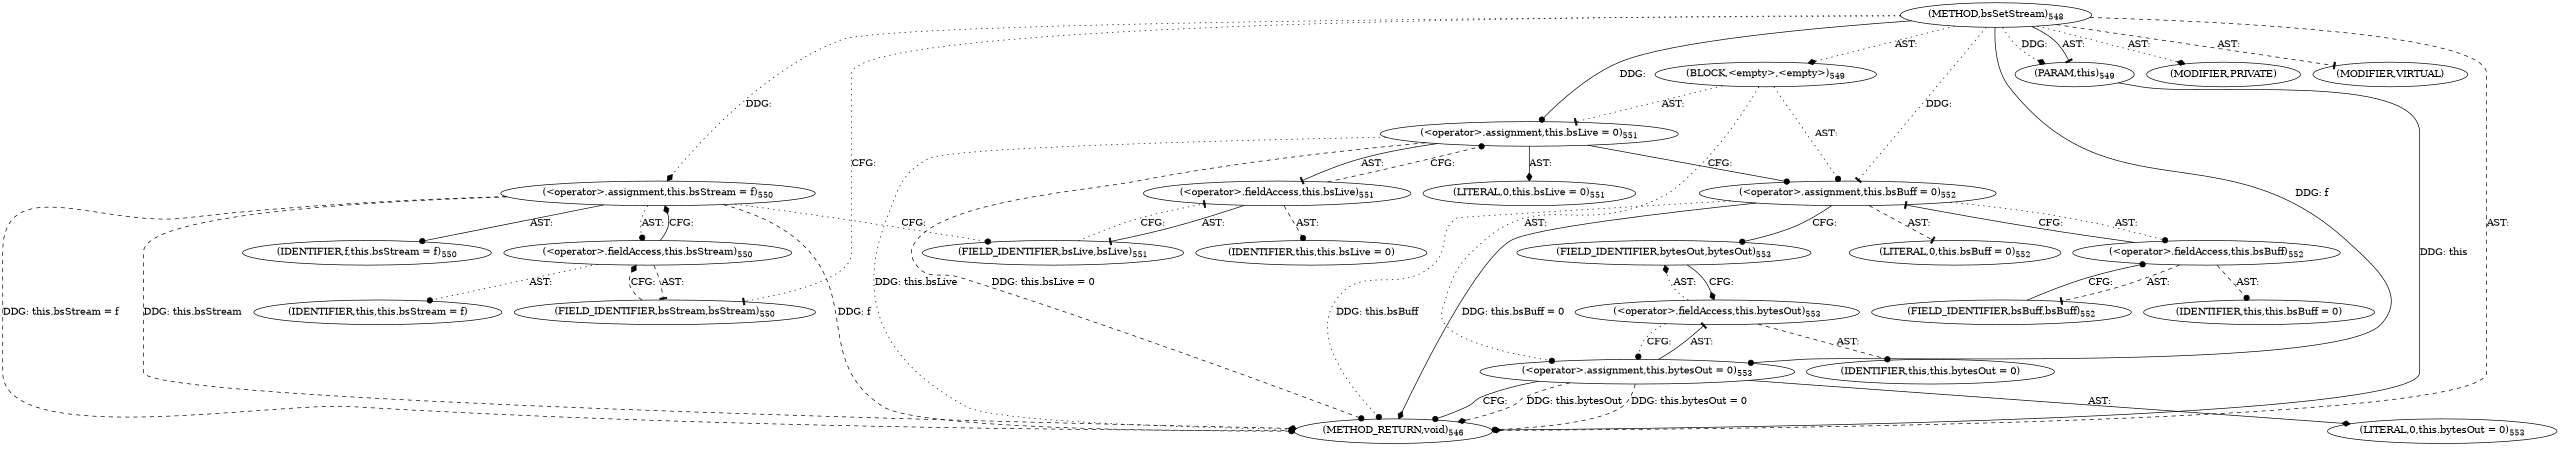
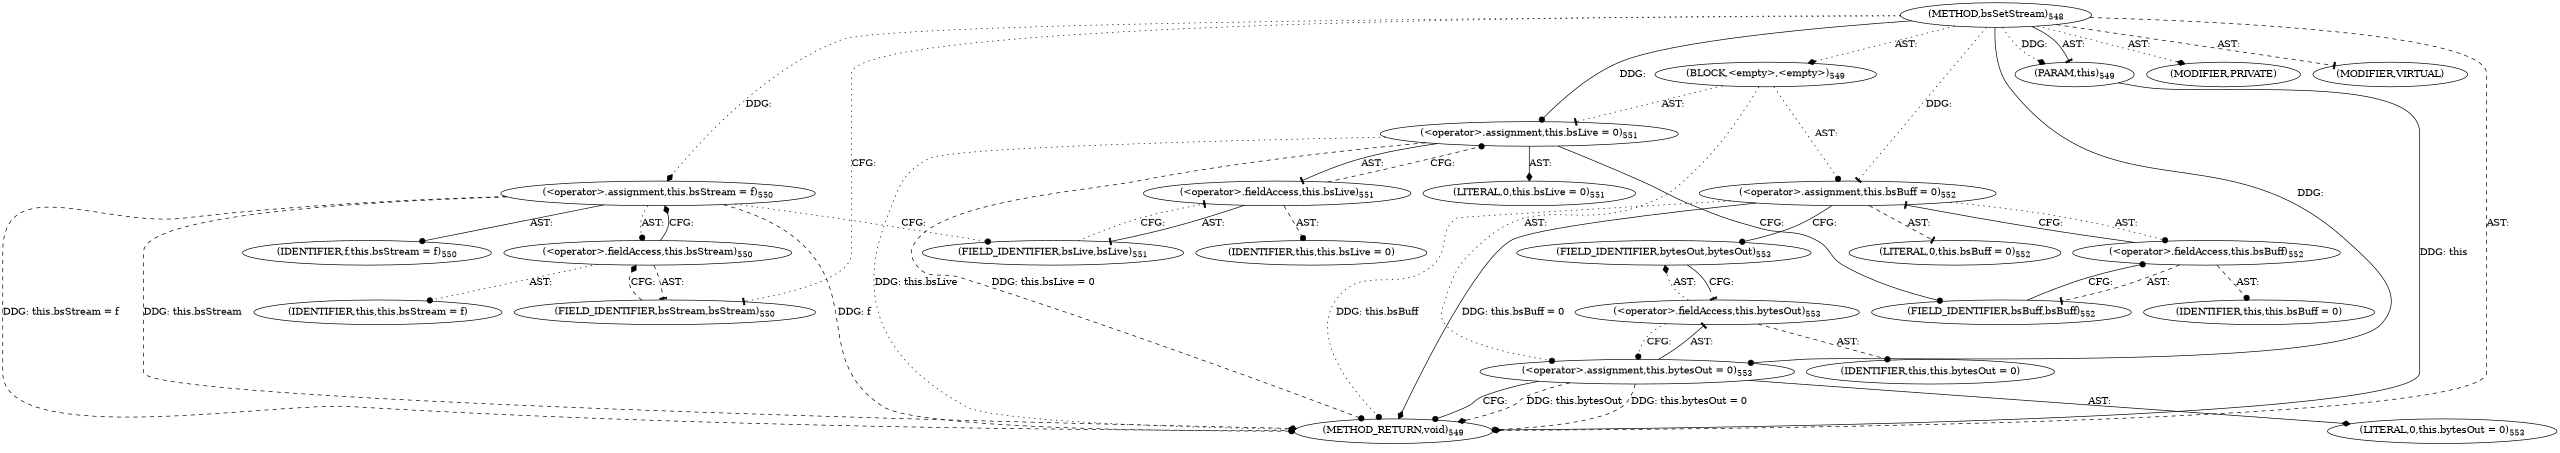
edge "(<operator>.assignment,this.bsLive = 0)" -> "(<operator>.assignment,this.bsBuff = 0)": now "(<operator>.assignment,this.bsLive = 0)" -> "(FIELD_IDENTIFIER,bsBuff,bsBuff)"
edge "(METHOD,bsSetStream)" -> "(<operator>.assignment,this.bytesOut = 0)": label "DDG: f" -> "DDG: "
edge "(FIELD_IDENTIFIER,bytesOut,bytesOut)" -> "(<operator>.fieldAccess,this.bytesOut)": arrowhead diamond -> tee
node "(METHOD_RETURN,void)": text "546" -> "549"
